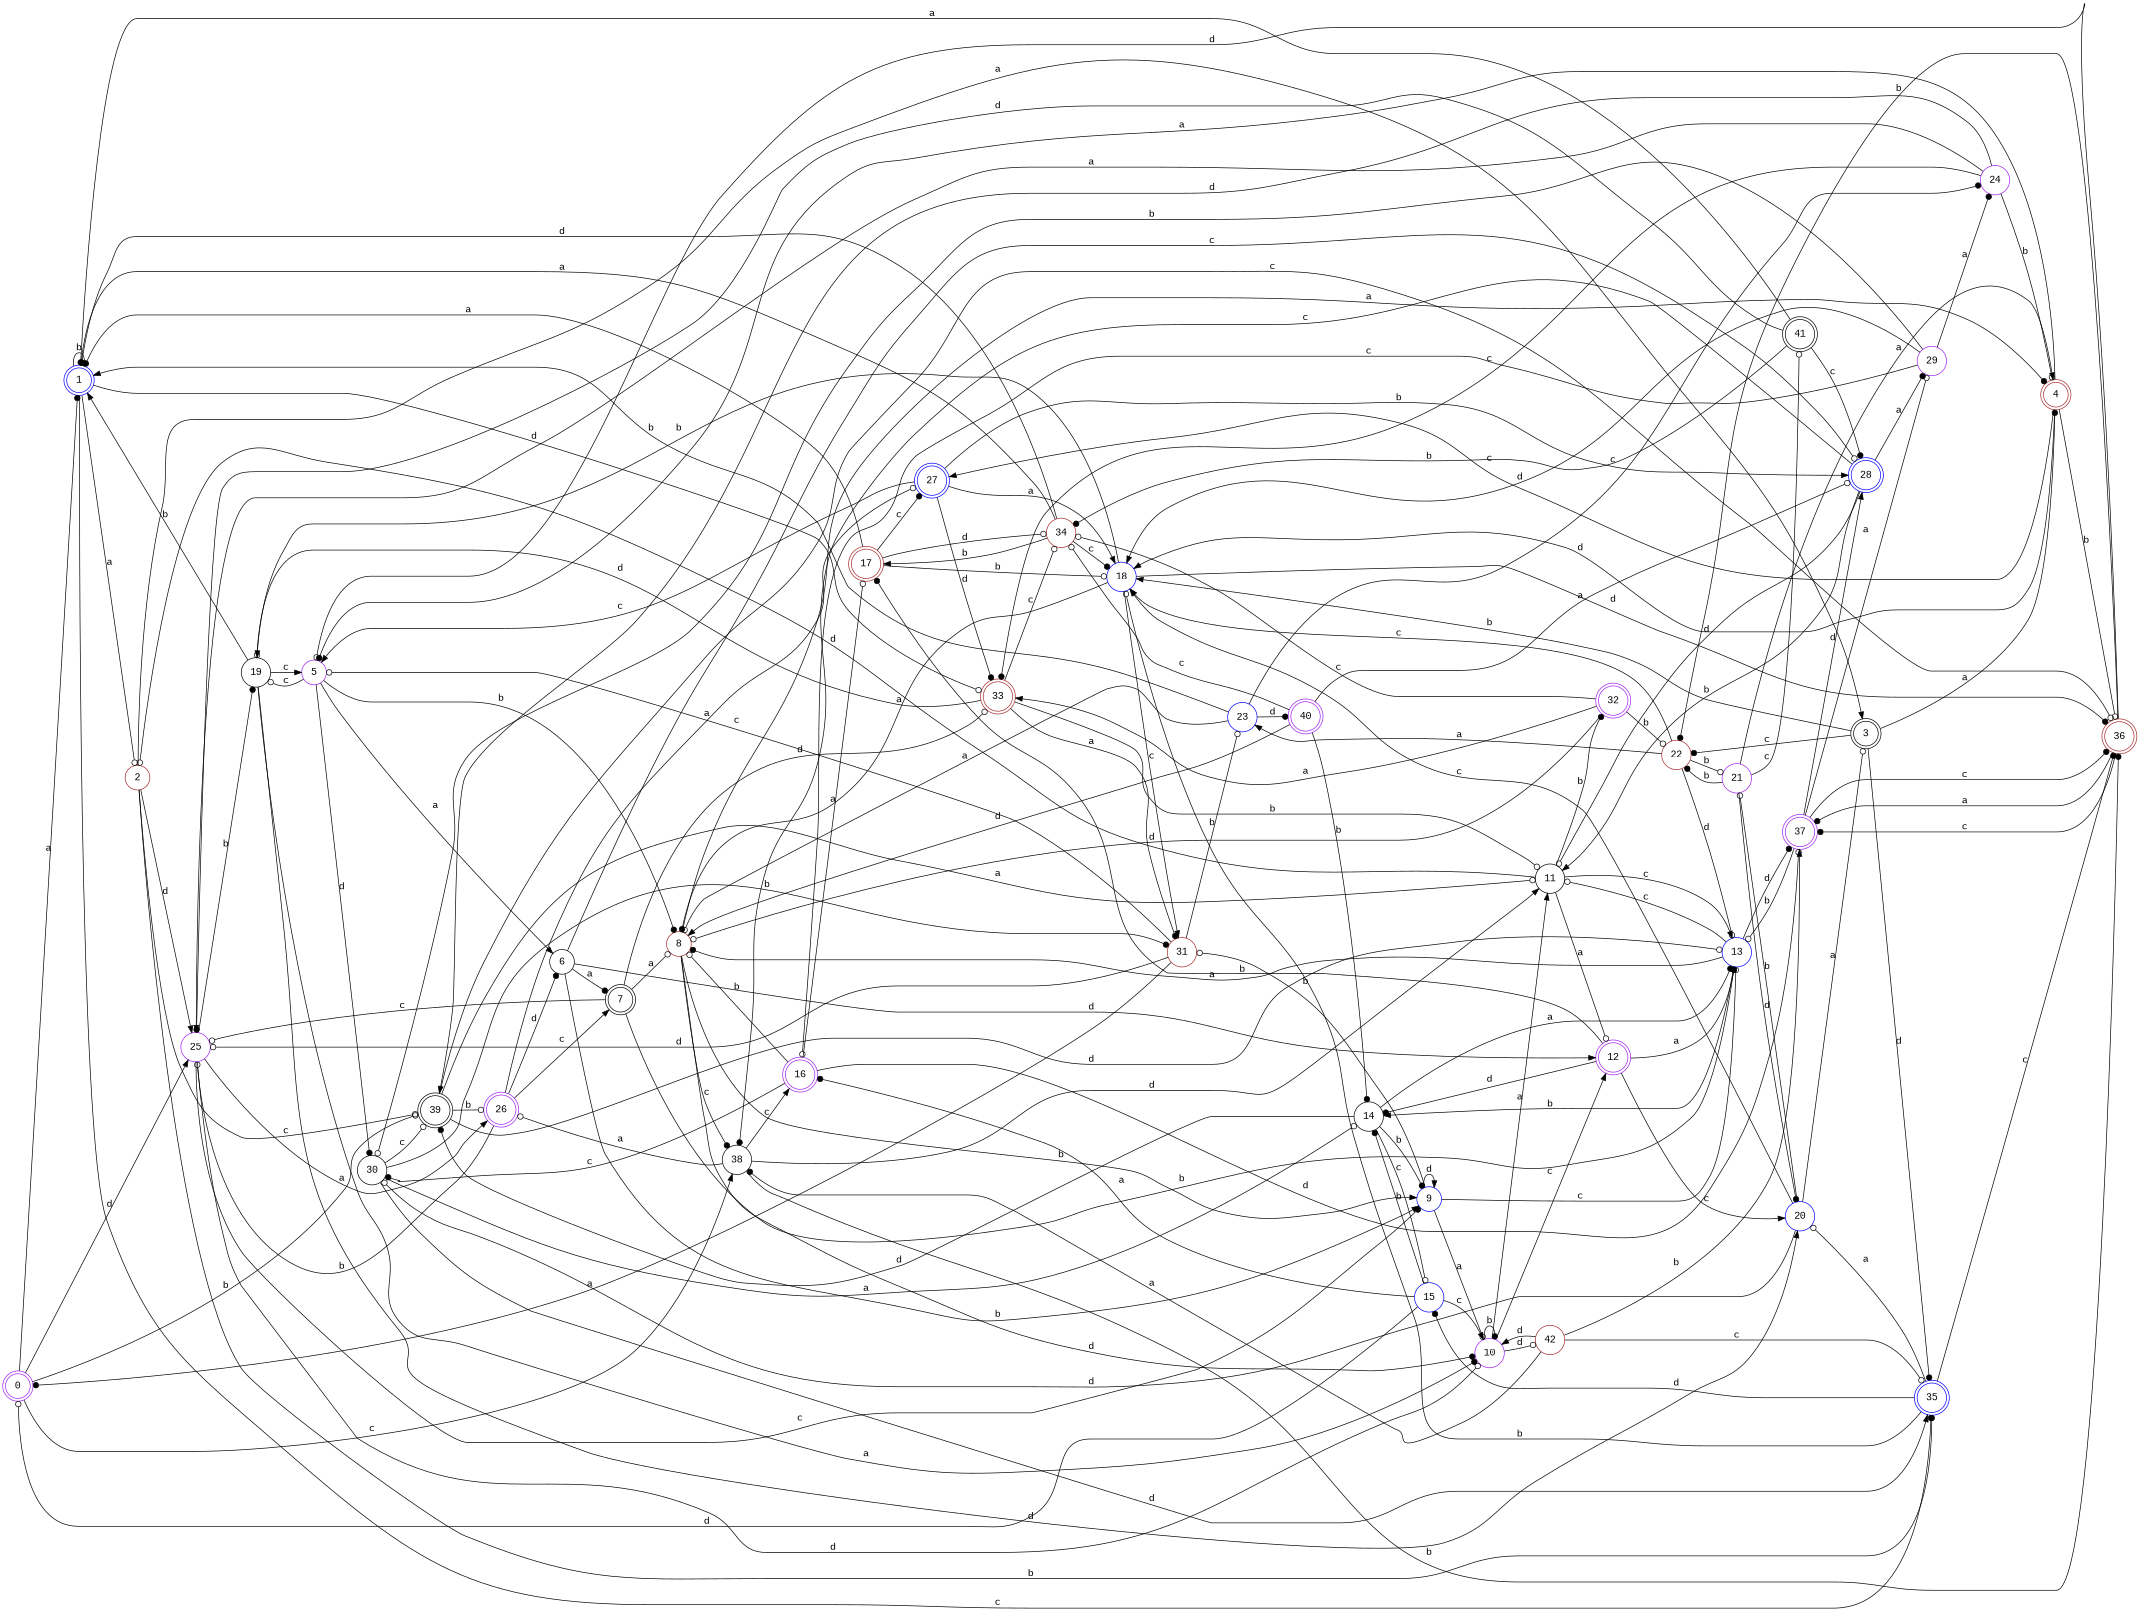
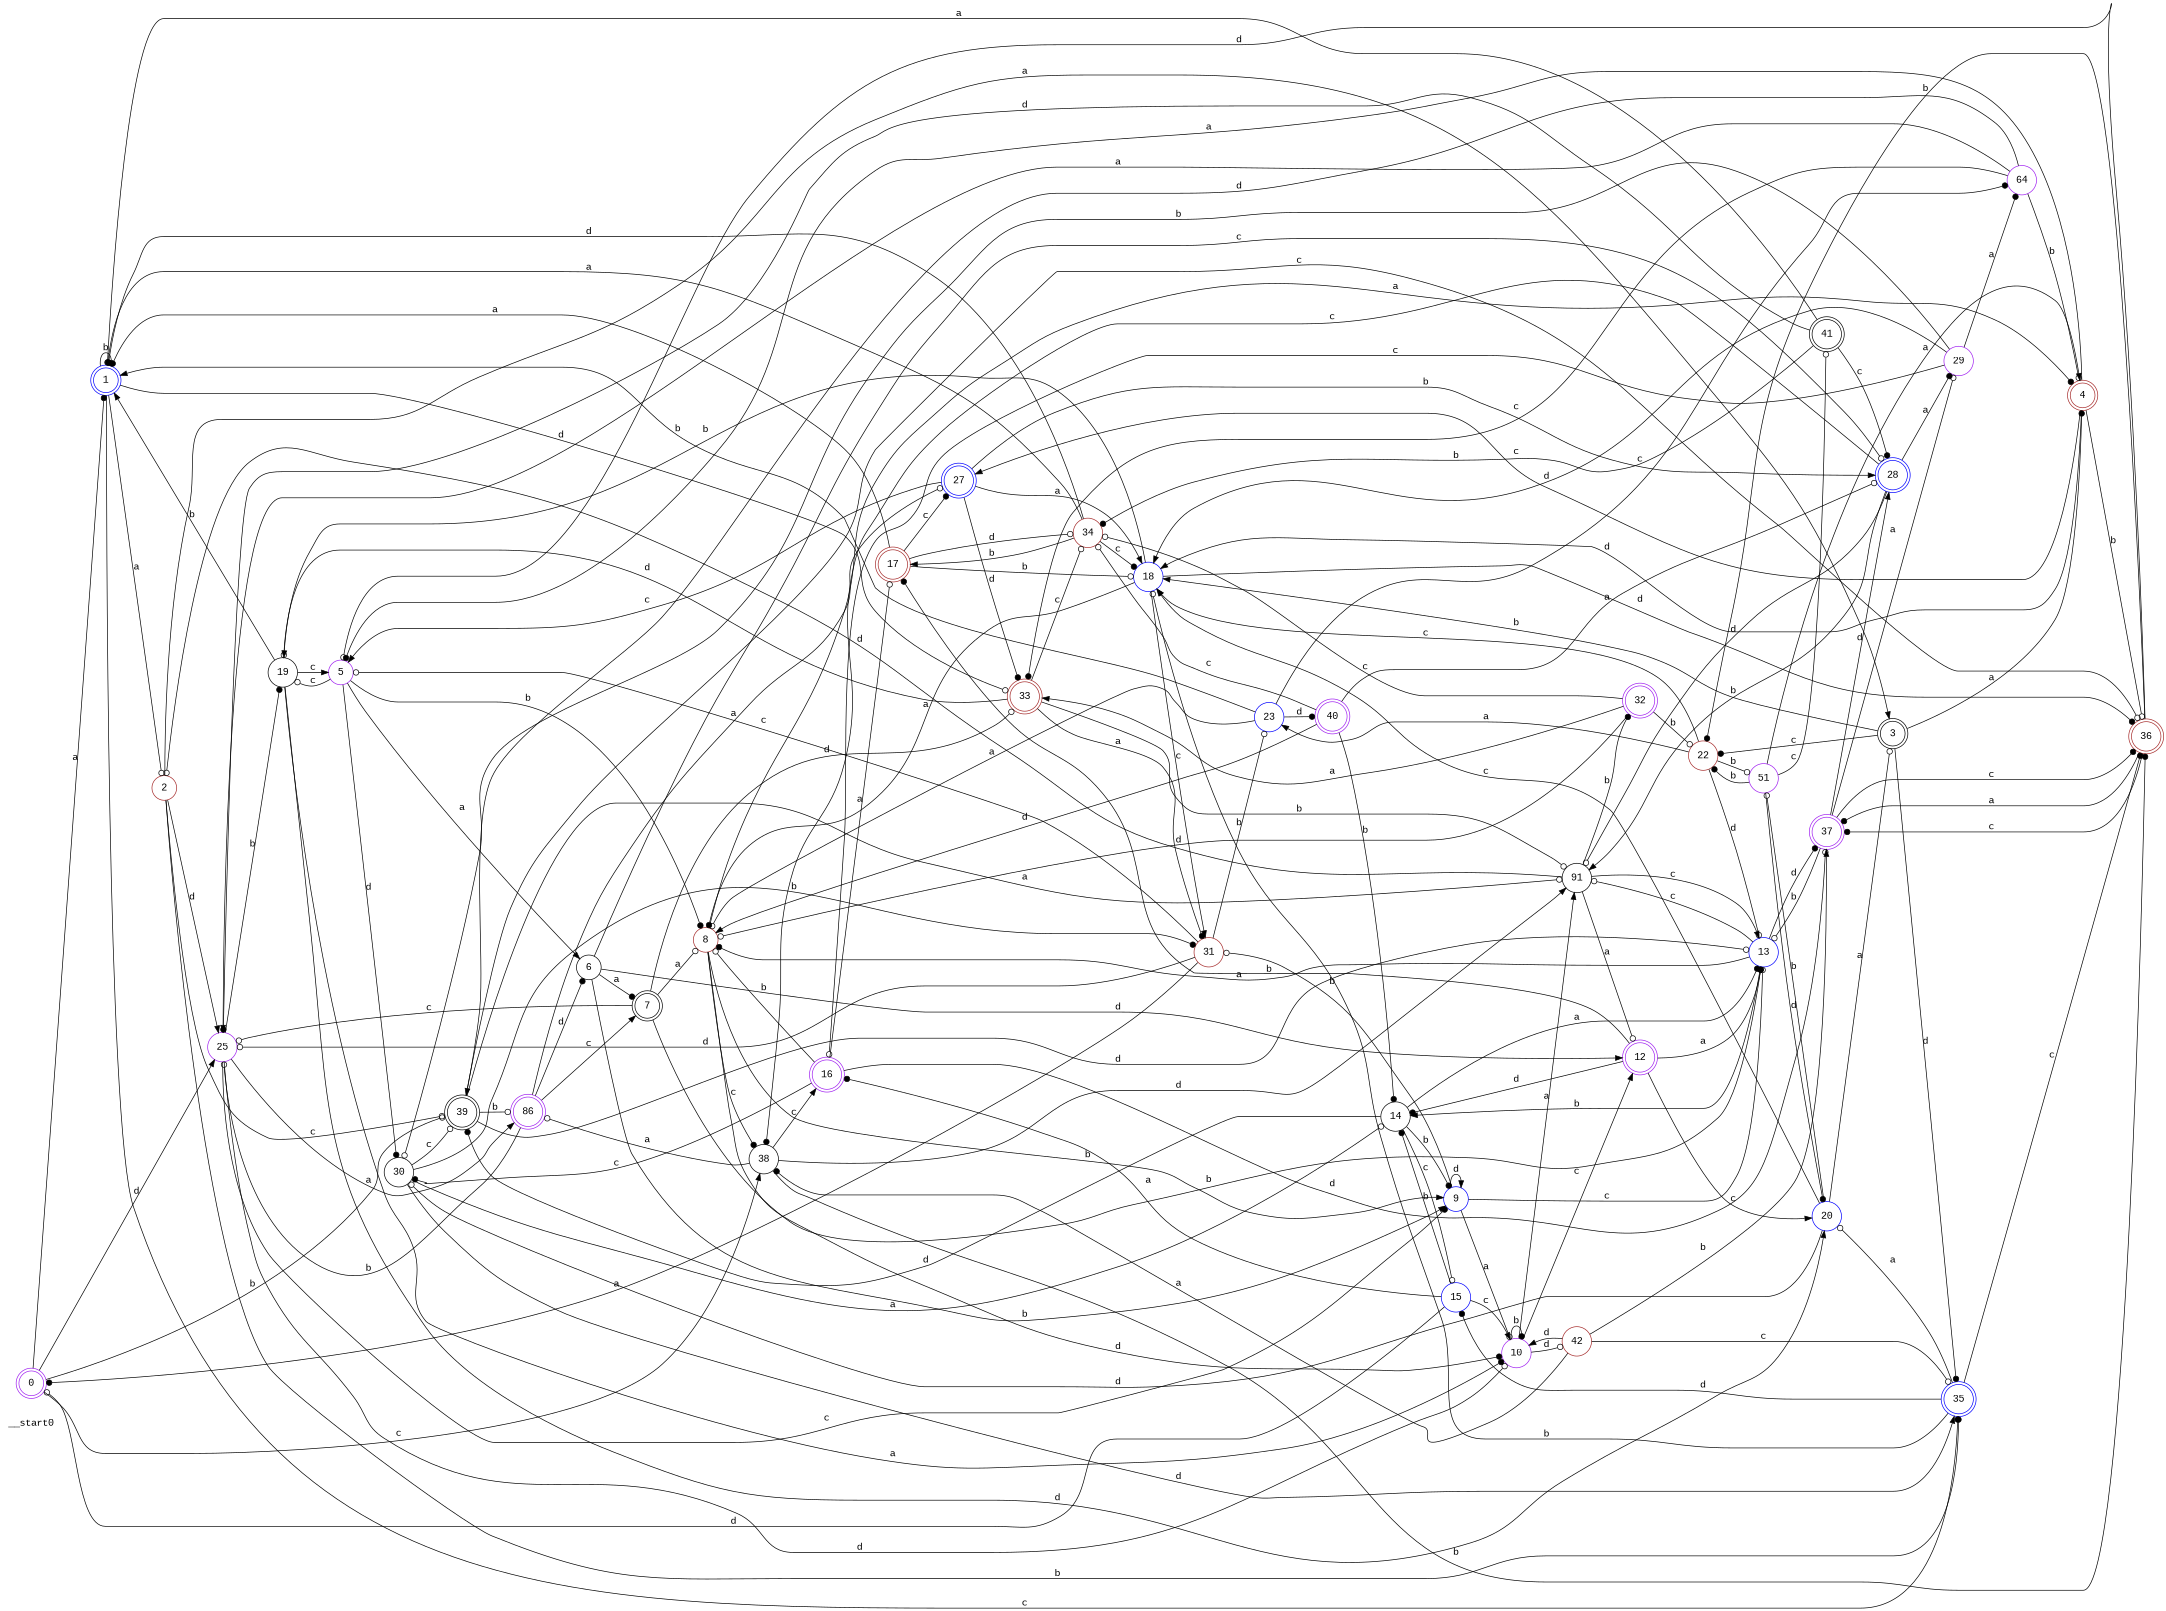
node "24": label "24" -> "64"
node "21": label "21" -> "51"
node "11": label "11" -> "91"
node "26": label "26" -> "86"
node "__start0": added
